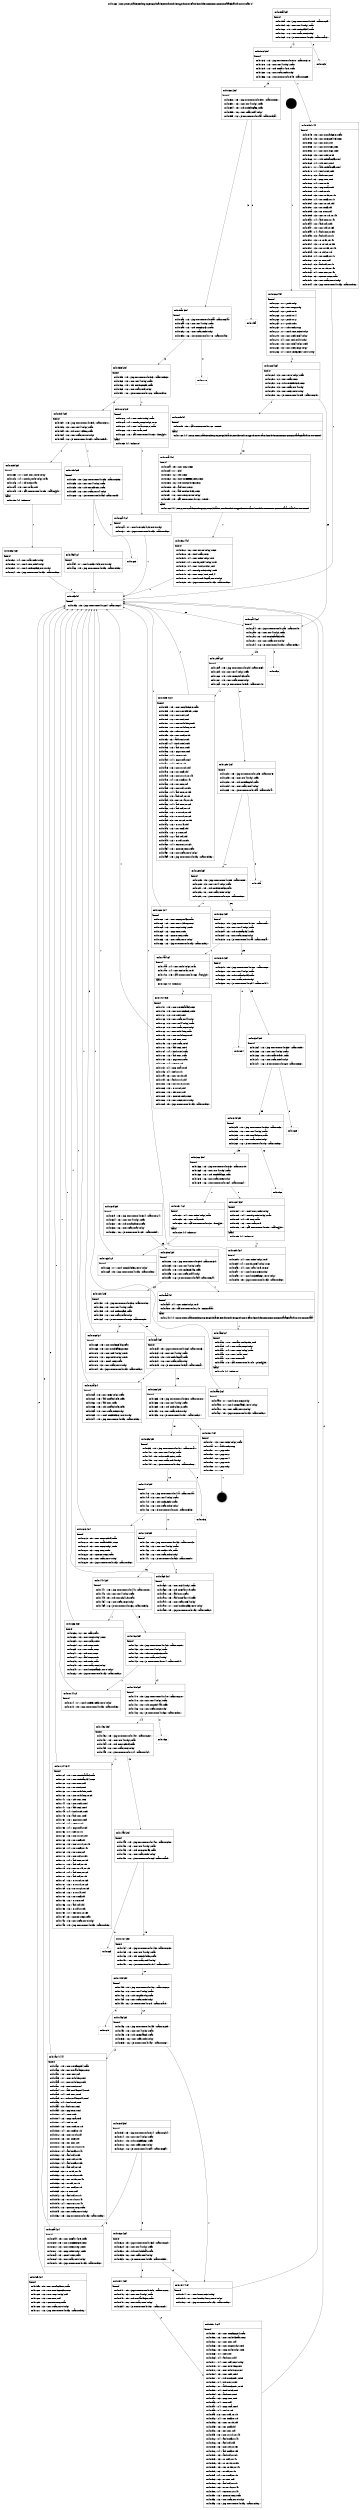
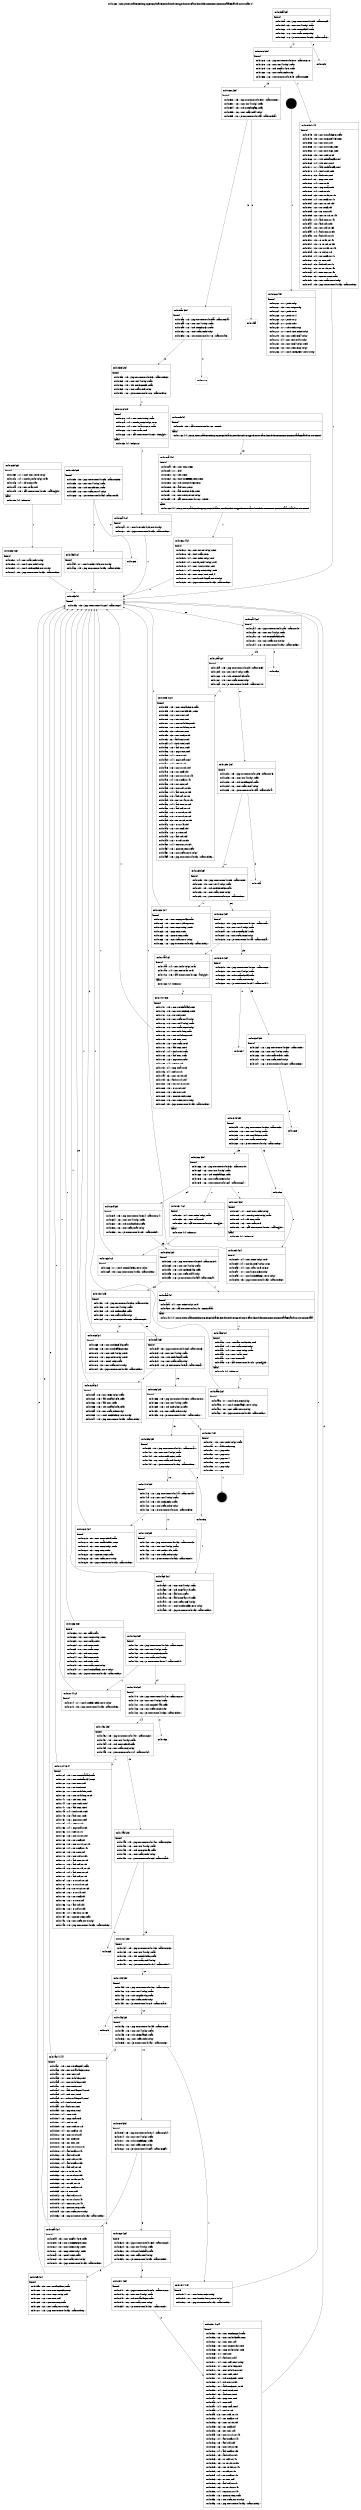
node "0x40128d [23]": removed
node "0x4015d7 [25]": removed
edge "0x4019d9 [134]" -> "0x401df2 [5]": removed, label "1"
edge "0x401334 [25]" -> "0x40134d [25]": removed, label "25"
edge "0x401613 [27]" -> "0x401df2 [5]": label " 1" -> " 28"
edge "0x401366 [25]" -> "0x40137f [25]": added, label "24"
edge "0x401884 [23]" -> "0x40189b [31]": now "0x401dce" -> "0x40189b [31]"
edge "0x40142e [25]" -> "0x401a6b [31]": now "0x401de6" -> "0x401a6b [31]"
node "0x401447 [25]": removed
edge "0x4014f6 [25]" -> "0x40150f [25]": added, label "10"
edge "0x401528 [25]" -> "0x401d74 [19]": now "0x401528 [25]" -> "0x401bfb [27]"
